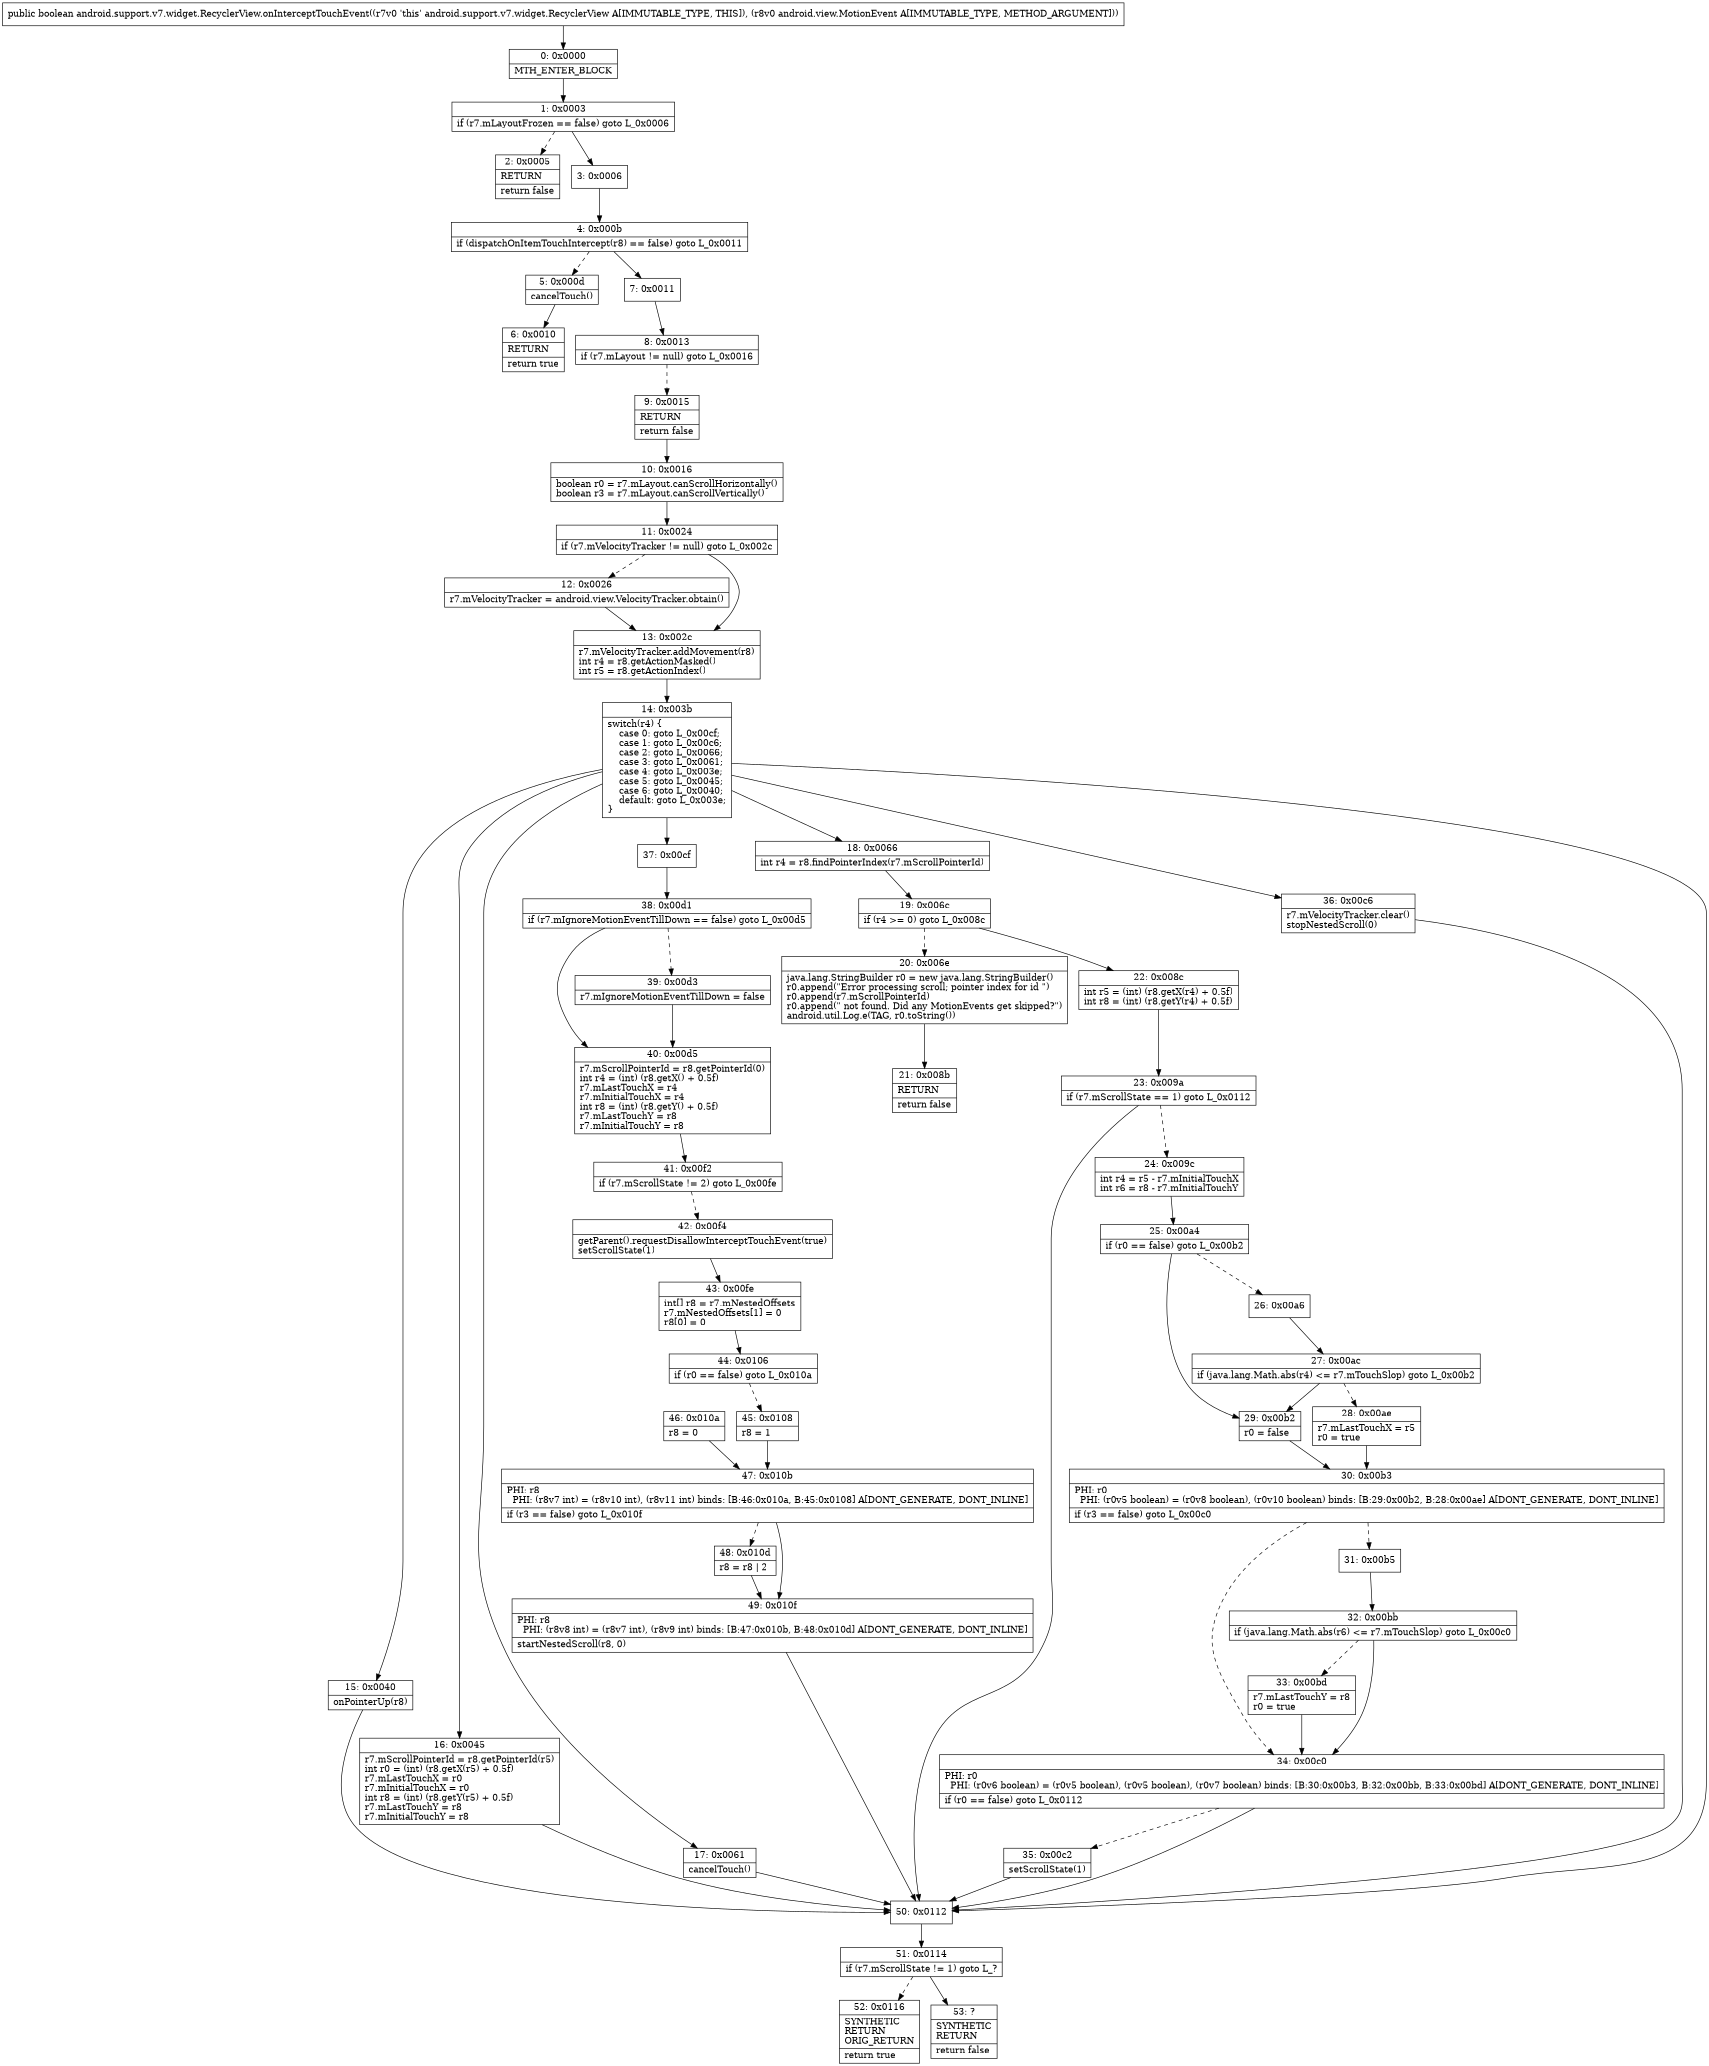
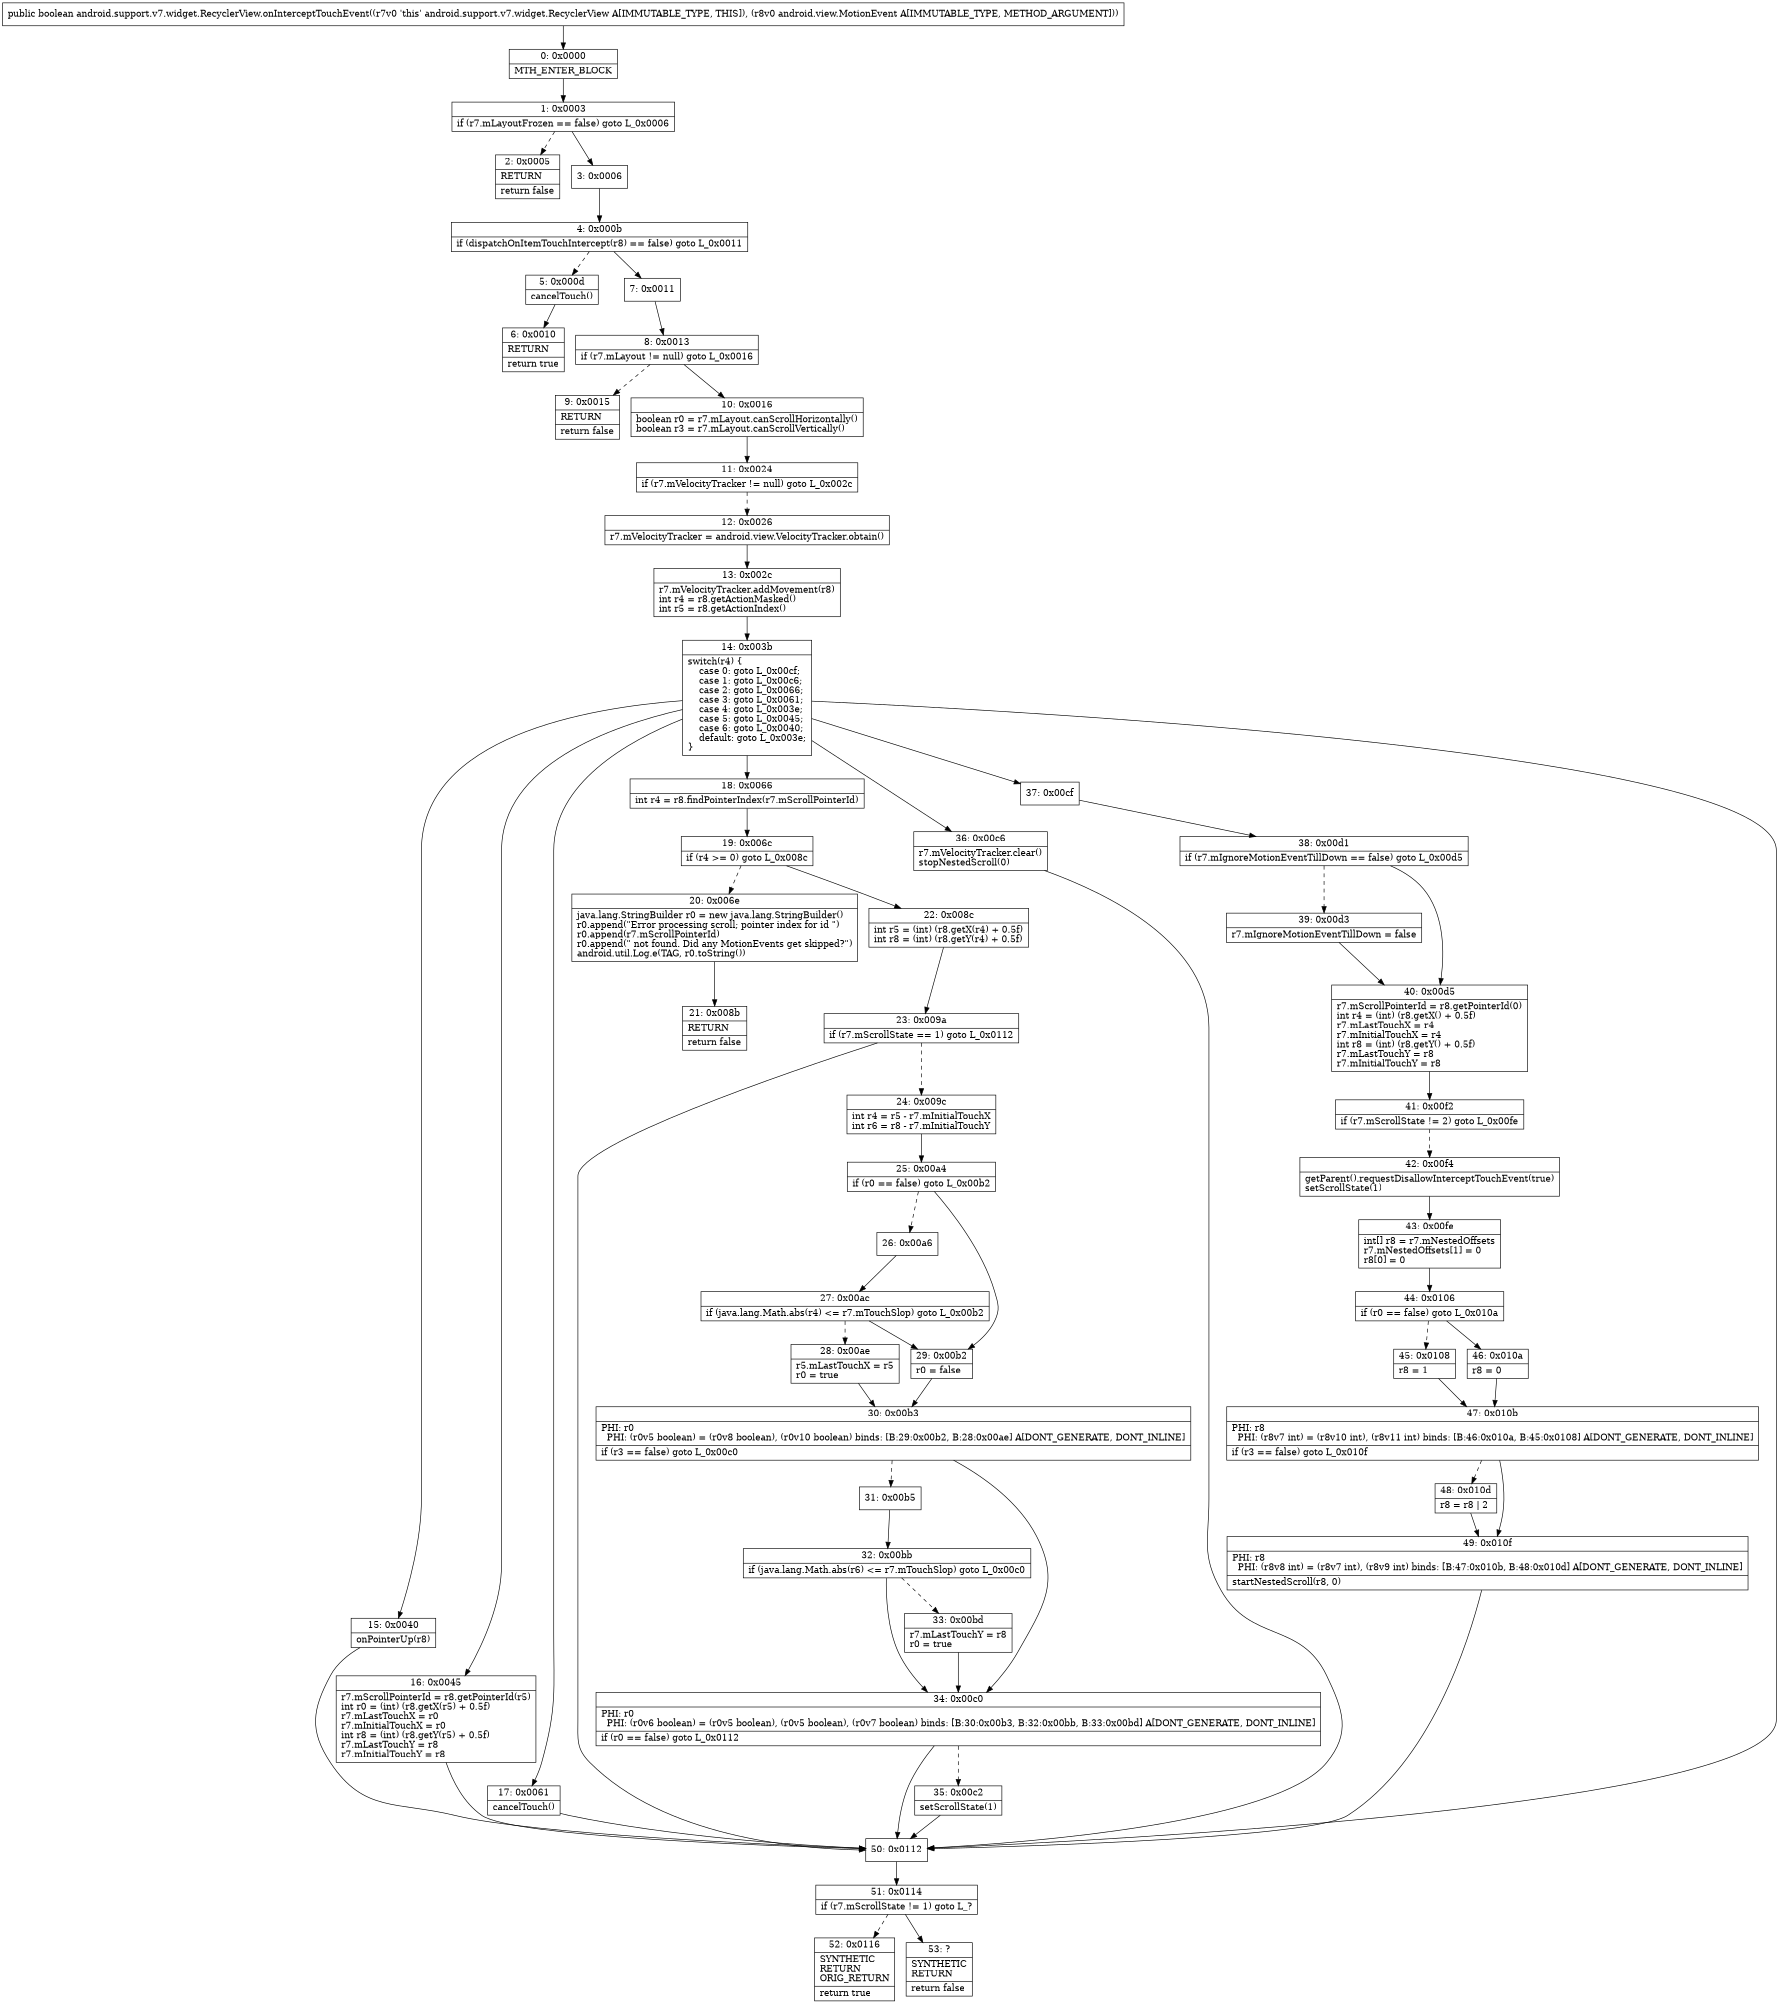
edge "9: 0x0015" -> "10: 0x0016": now "8: 0x0013" -> "10: 0x0016"
edge "11: 0x0024" -> "13: 0x002c": removed
edge "44: 0x0106" -> "46: 0x010a": added
node "28: 0x00ae": text "r7.mLastTouchX = r5" -> "r5.mLastTouchX = r5"
edge "30: 0x00b3" -> "34: 0x00c0": style dashed -> solid
